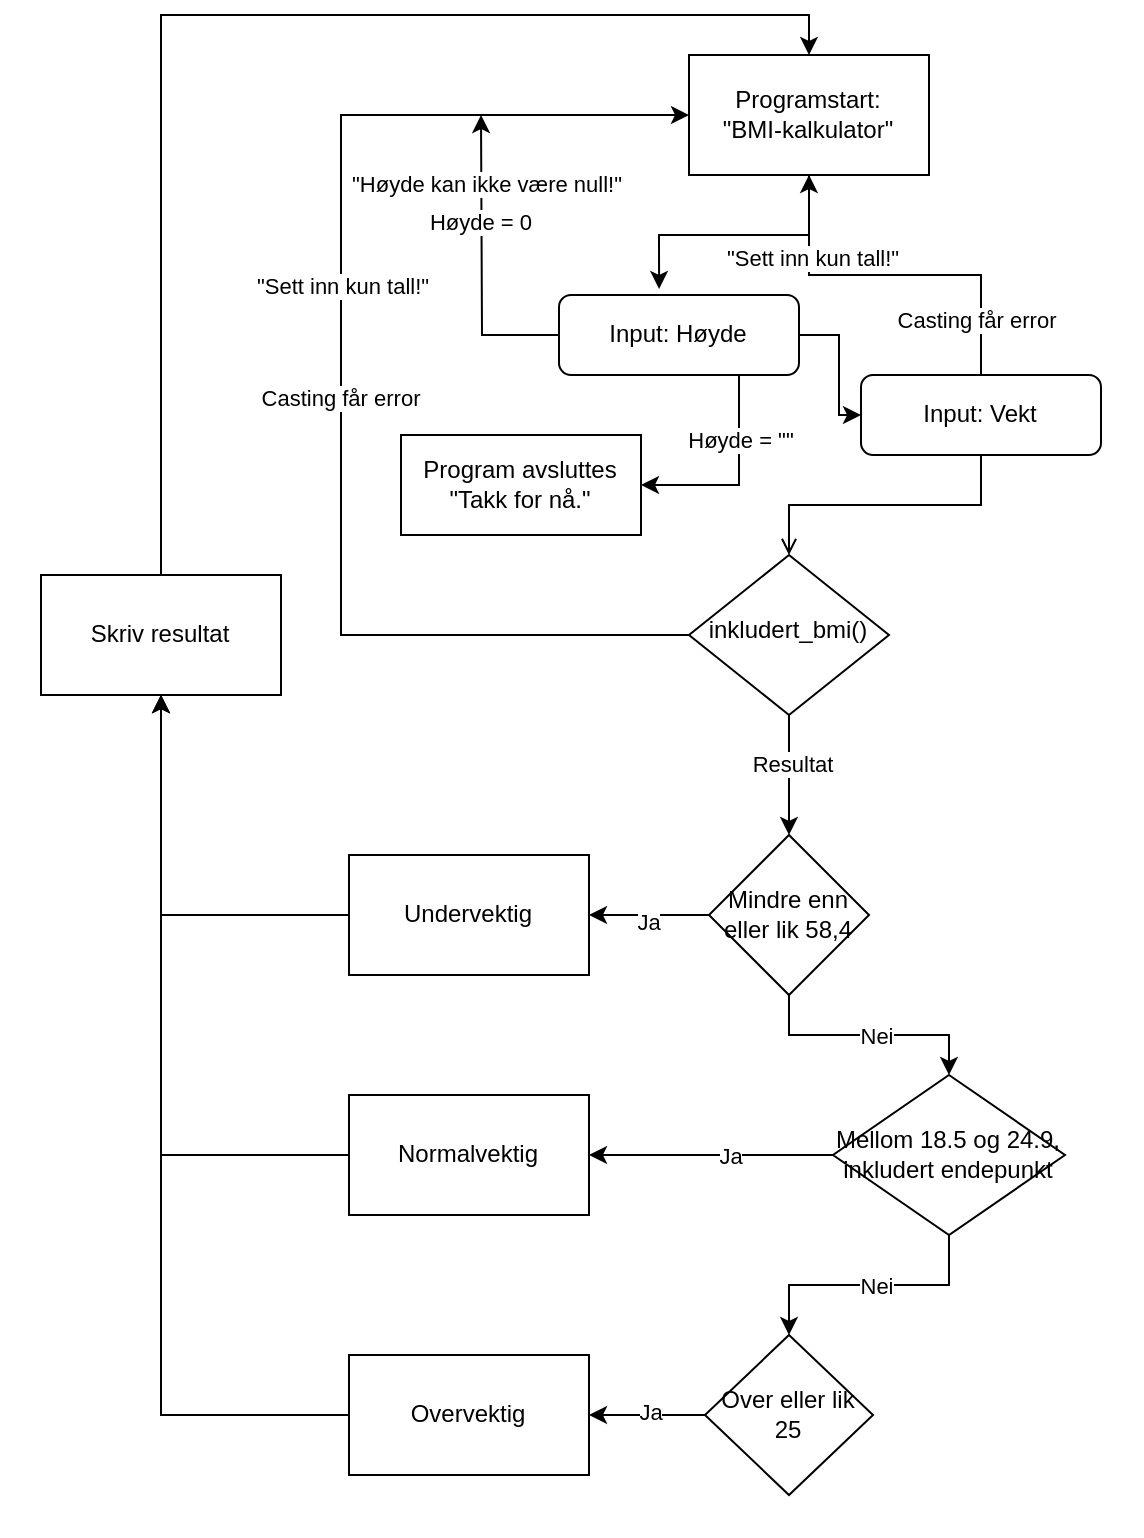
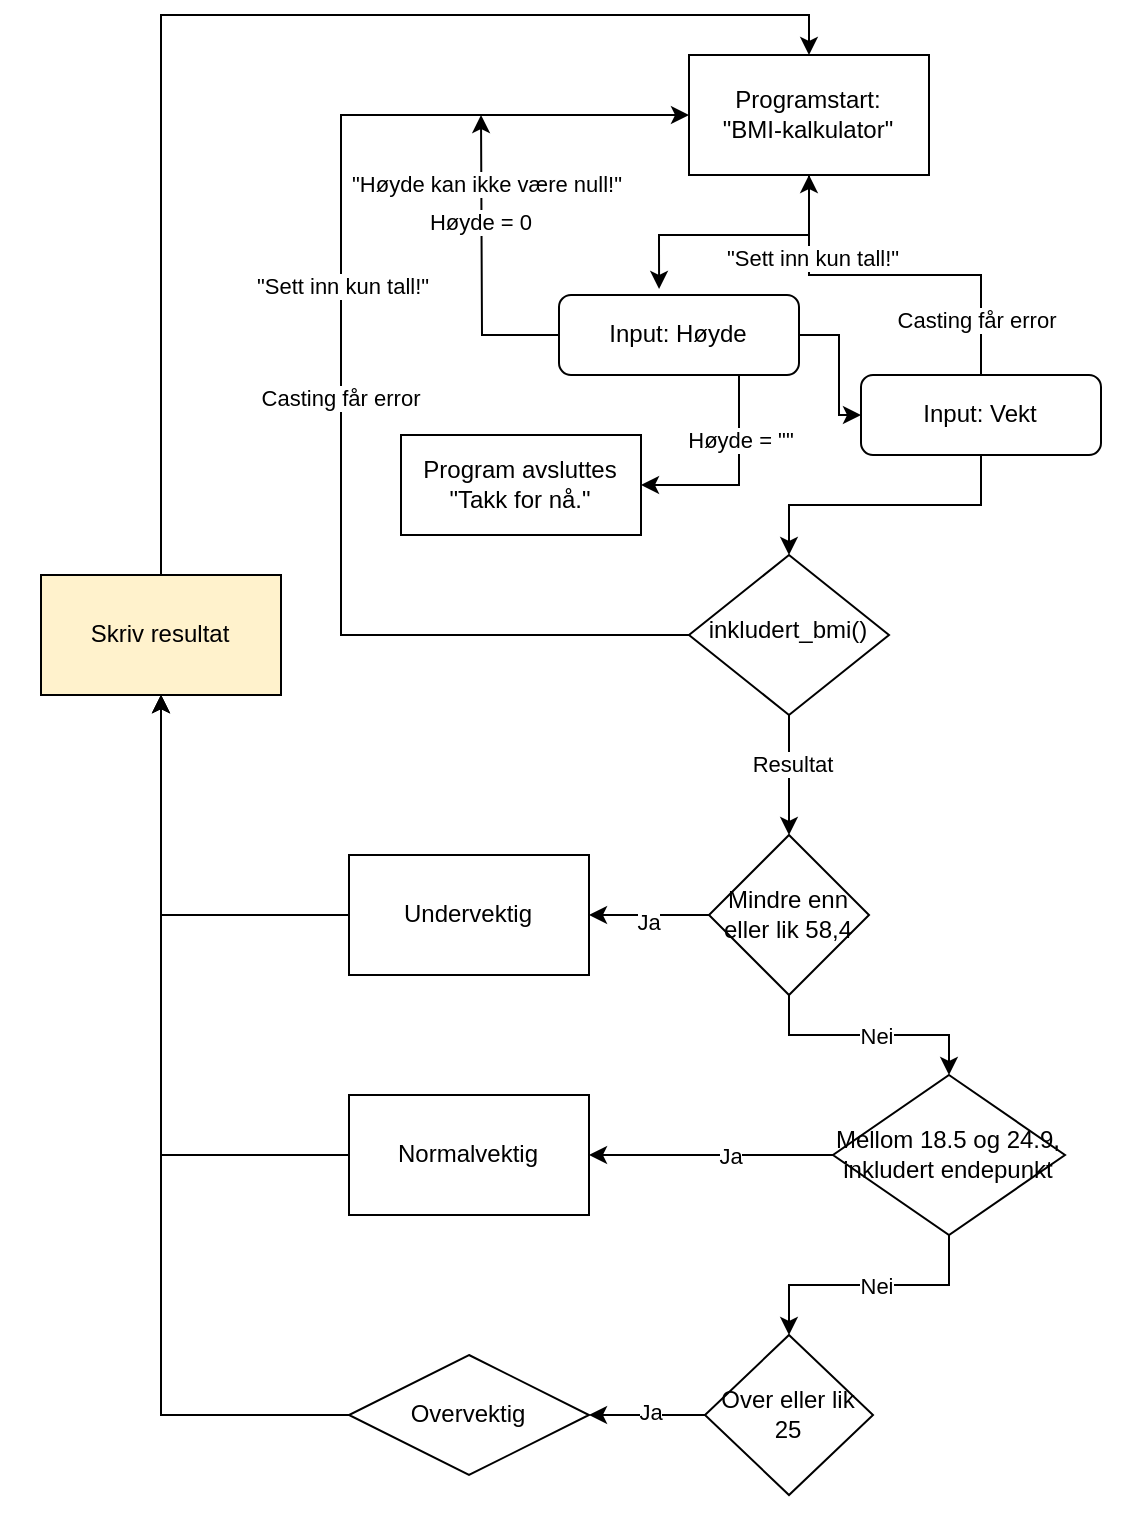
edge "Input: Vekt" -> "inkludert_bmi()": arrowhead open -> classic
node "Skriv resultat": fillcolor #ffffff -> #fff2cc
node "Overvektig": shape rectangle -> diamond
